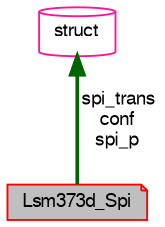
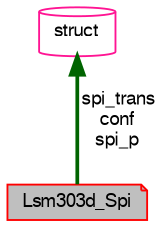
node "Lsm373d_Spi": label "Lsm373d_Spi" -> "Lsm303d_Spi"
